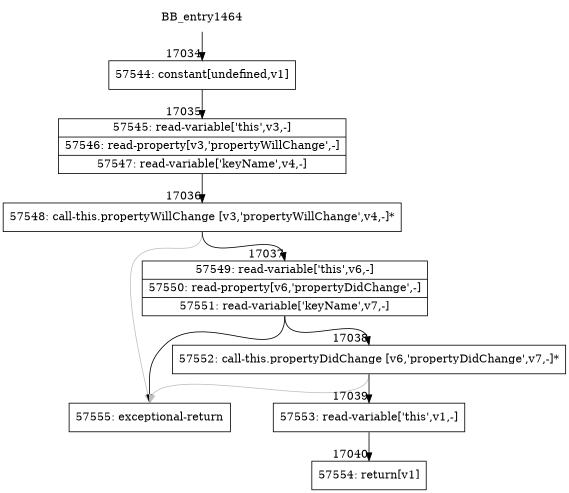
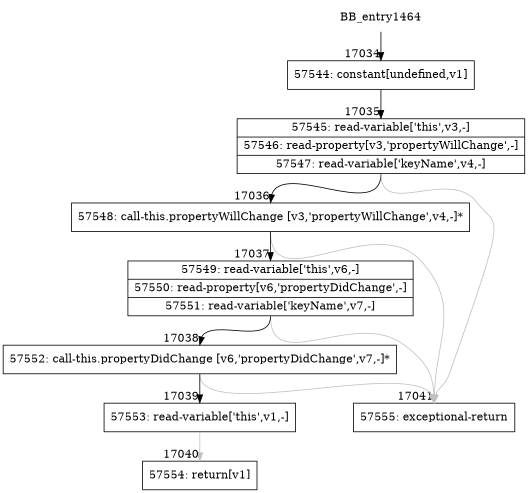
edge "57545: read-variable['this',v3,-]" -> "57555: exceptional-return": added
edge "57549: read-variable['this',v6,-]" -> "57555: exceptional-return": color black -> gray
edge "57553: read-variable['this',v1,-]" -> "57554: return[v1]": color black -> gray
